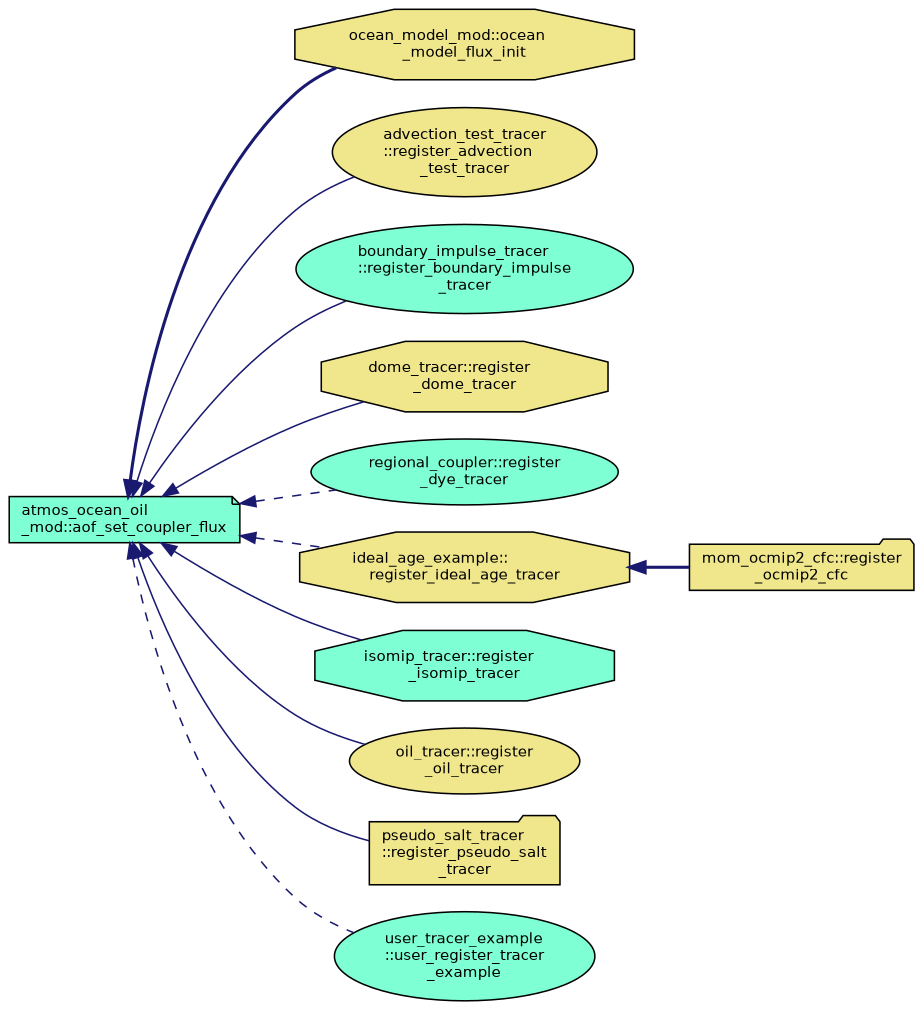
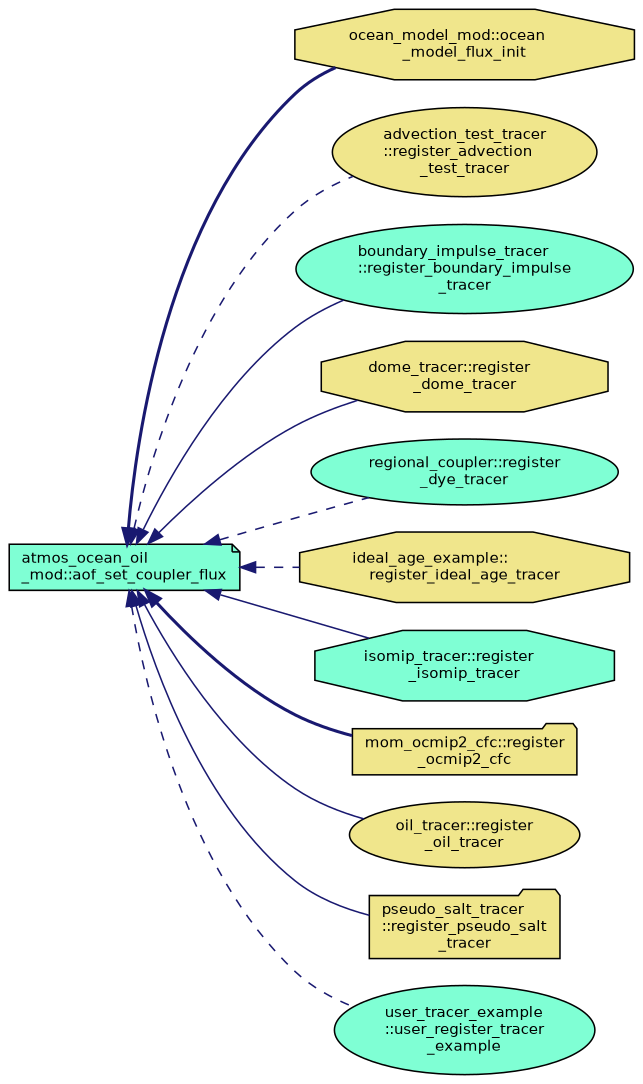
edge "advection_test_tracer ::register_advection _test_tracer" -> "atmos_ocean_oil _mod::aof_set_coupler_flux": style solid -> dashed
edge "mom_ocmip2_cfc::register _ocmip2_cfc" -> "ideal_age_example:: register_ideal_age_tracer": now "mom_ocmip2_cfc::register _ocmip2_cfc" -> "atmos_ocean_oil _mod::aof_set_coupler_flux"
